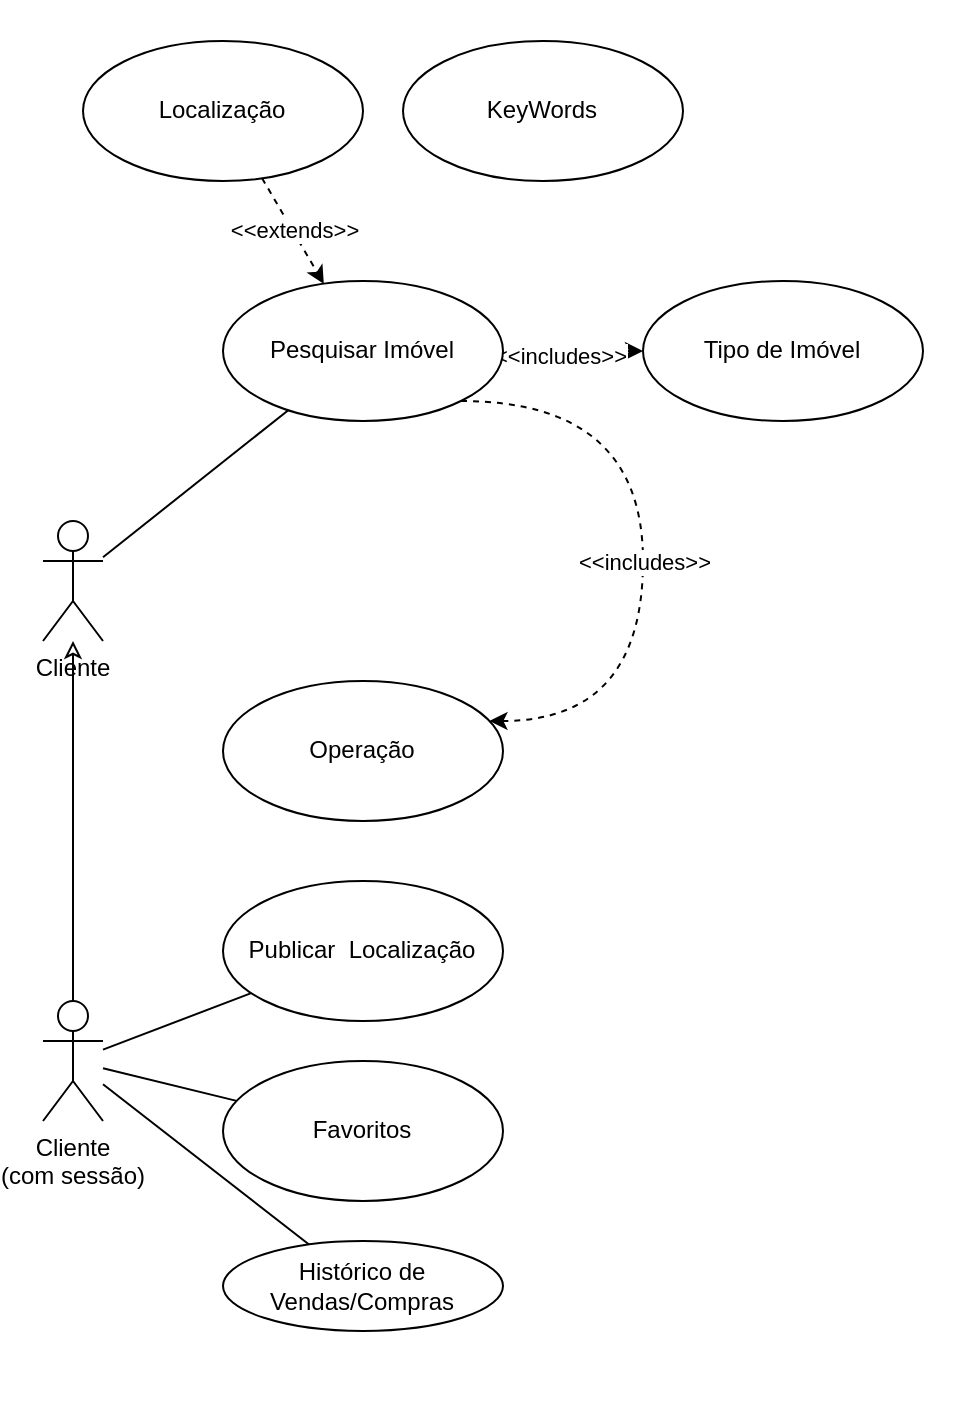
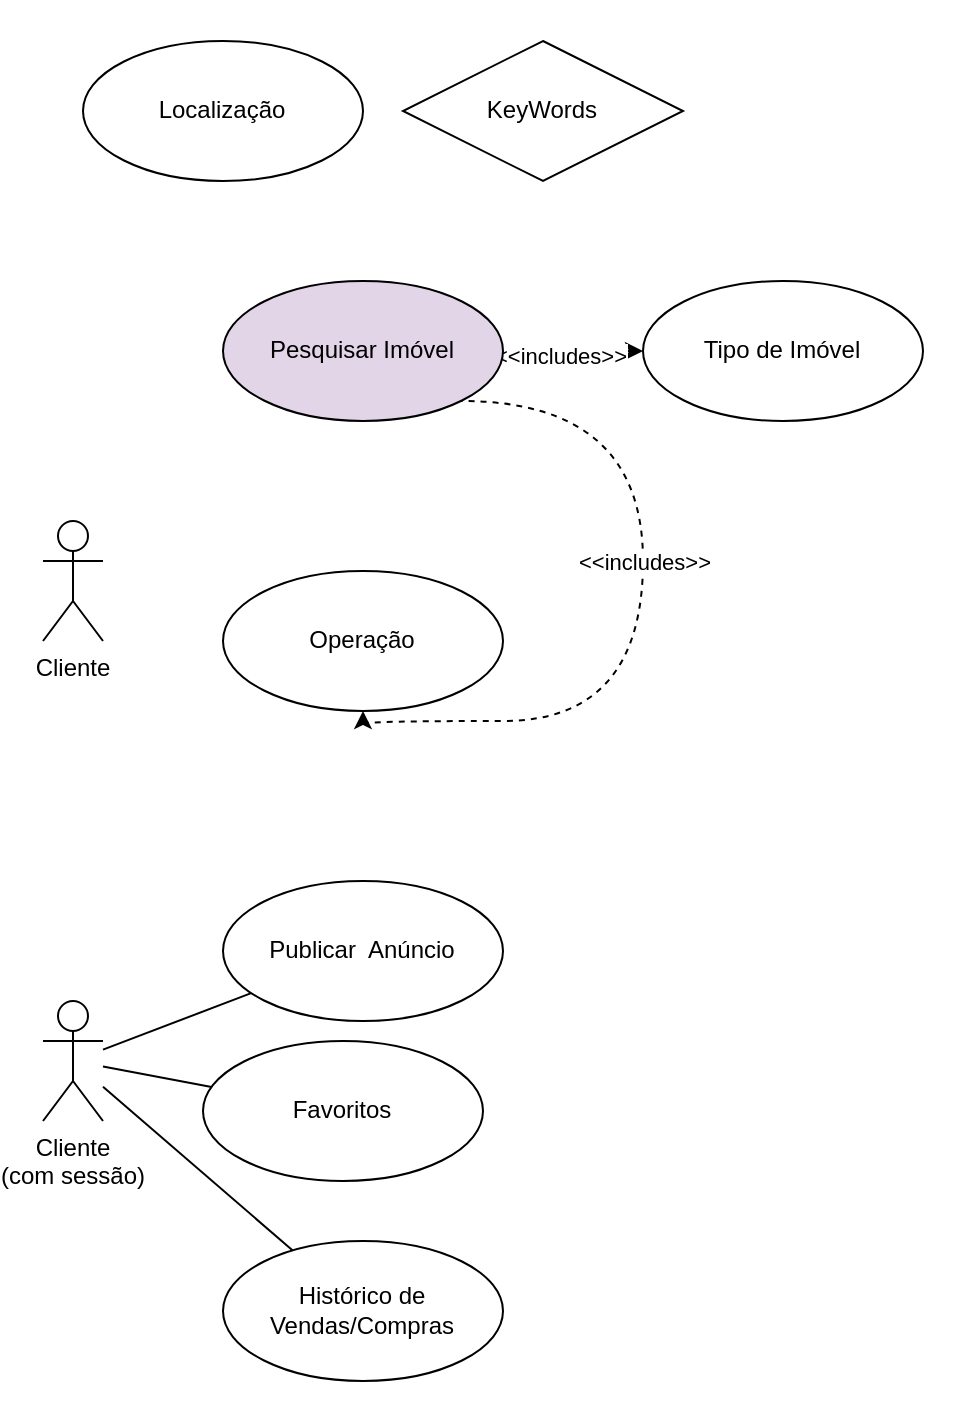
node "KeyWords": shape ellipse -> diamond
edge "Localização" -> "Pesquisar Imóvel": removed, label "<<extends>>"
node "Pesquisar Imóvel": fillcolor #ffffff -> #e1d5e7
edge "Pesquisar Imóvel" -- "Cliente": removed
node "Operação": moved (363, 751) -> (363, 641)
edge "Cliente (com sessão)" -> "Cliente": removed
node "Publicar Localização": label "Publicar Localização" -> "Publicar Anúncio"
node "Favoritos": moved (363, 1131) -> (343, 1111)
node "Histórico de Vendas/Compras": size 280x90 -> 280x140
